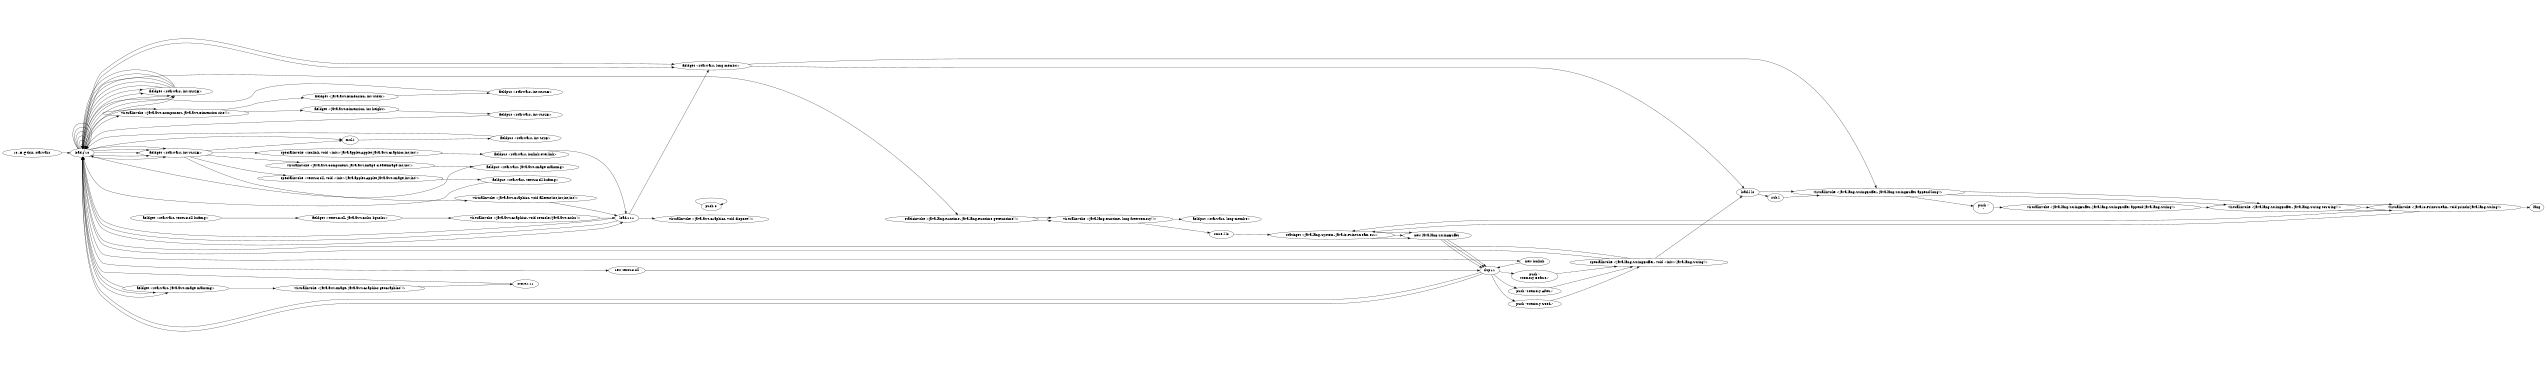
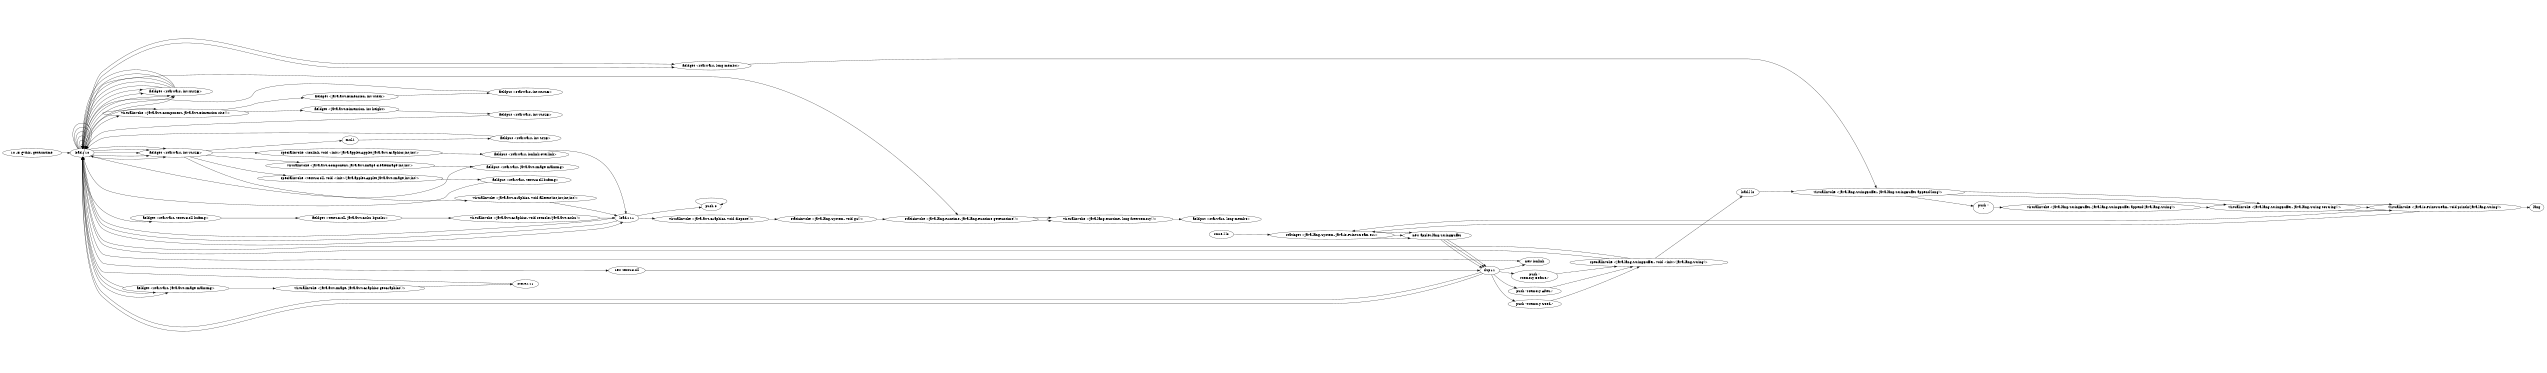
edge "fieldget <starwars: long memb4>" -> "load.l l0": removed
edge "load.r r0" -> "mul.i": now "load.r r0" -> "fieldget <starwars: textScroll bufImg>"
edge "load.r r1" -> "fieldget <starwars: long memb4>": now "load.r r1" -> "push 0"
node "r0 := @this: starwars": label "r0 := @this: starwars" -> "r0 := @this: getRuntime"
node "sub.l": removed
node "staticinvoke <java.lang.System: void gc()>": added
edge "virtualinvoke <java.lang.Runtime: long freeMemory()>" -> "store.l l0": removed
node "new java.lang.StringBuffer": label "new java.lang.StringBuffer" -> "new applet.lang.StringBuffer"
edge "new ionlink" -> "dup1.r": reversed
